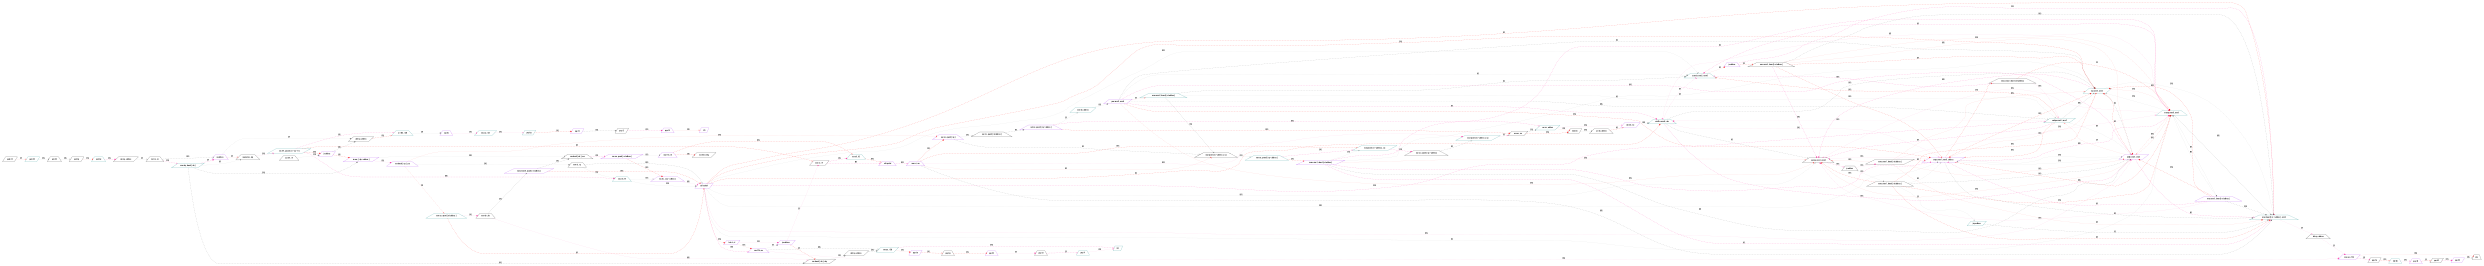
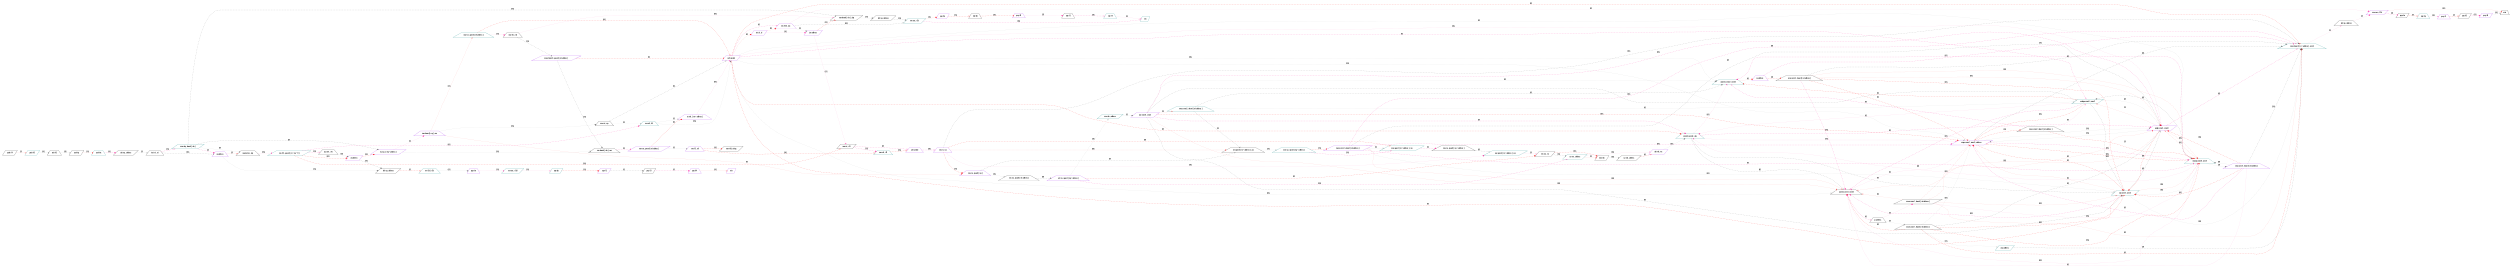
node "sar rdx , address": shape trapezium -> parallelogram
edge "mov r14 , qword [ rsi + rax * 8 ]" -> "xor r12d , r12d": now "mov r14 , qword [ rsi + rax * 8 ]" -> "test r14 , r14"
edge "movaps xmm0 , xmm1" -> "movss dword [ rsi + address ] , xmm1": now "movaps xmm0 , xmm1" -> "andnps xmm0 , xmm2"
